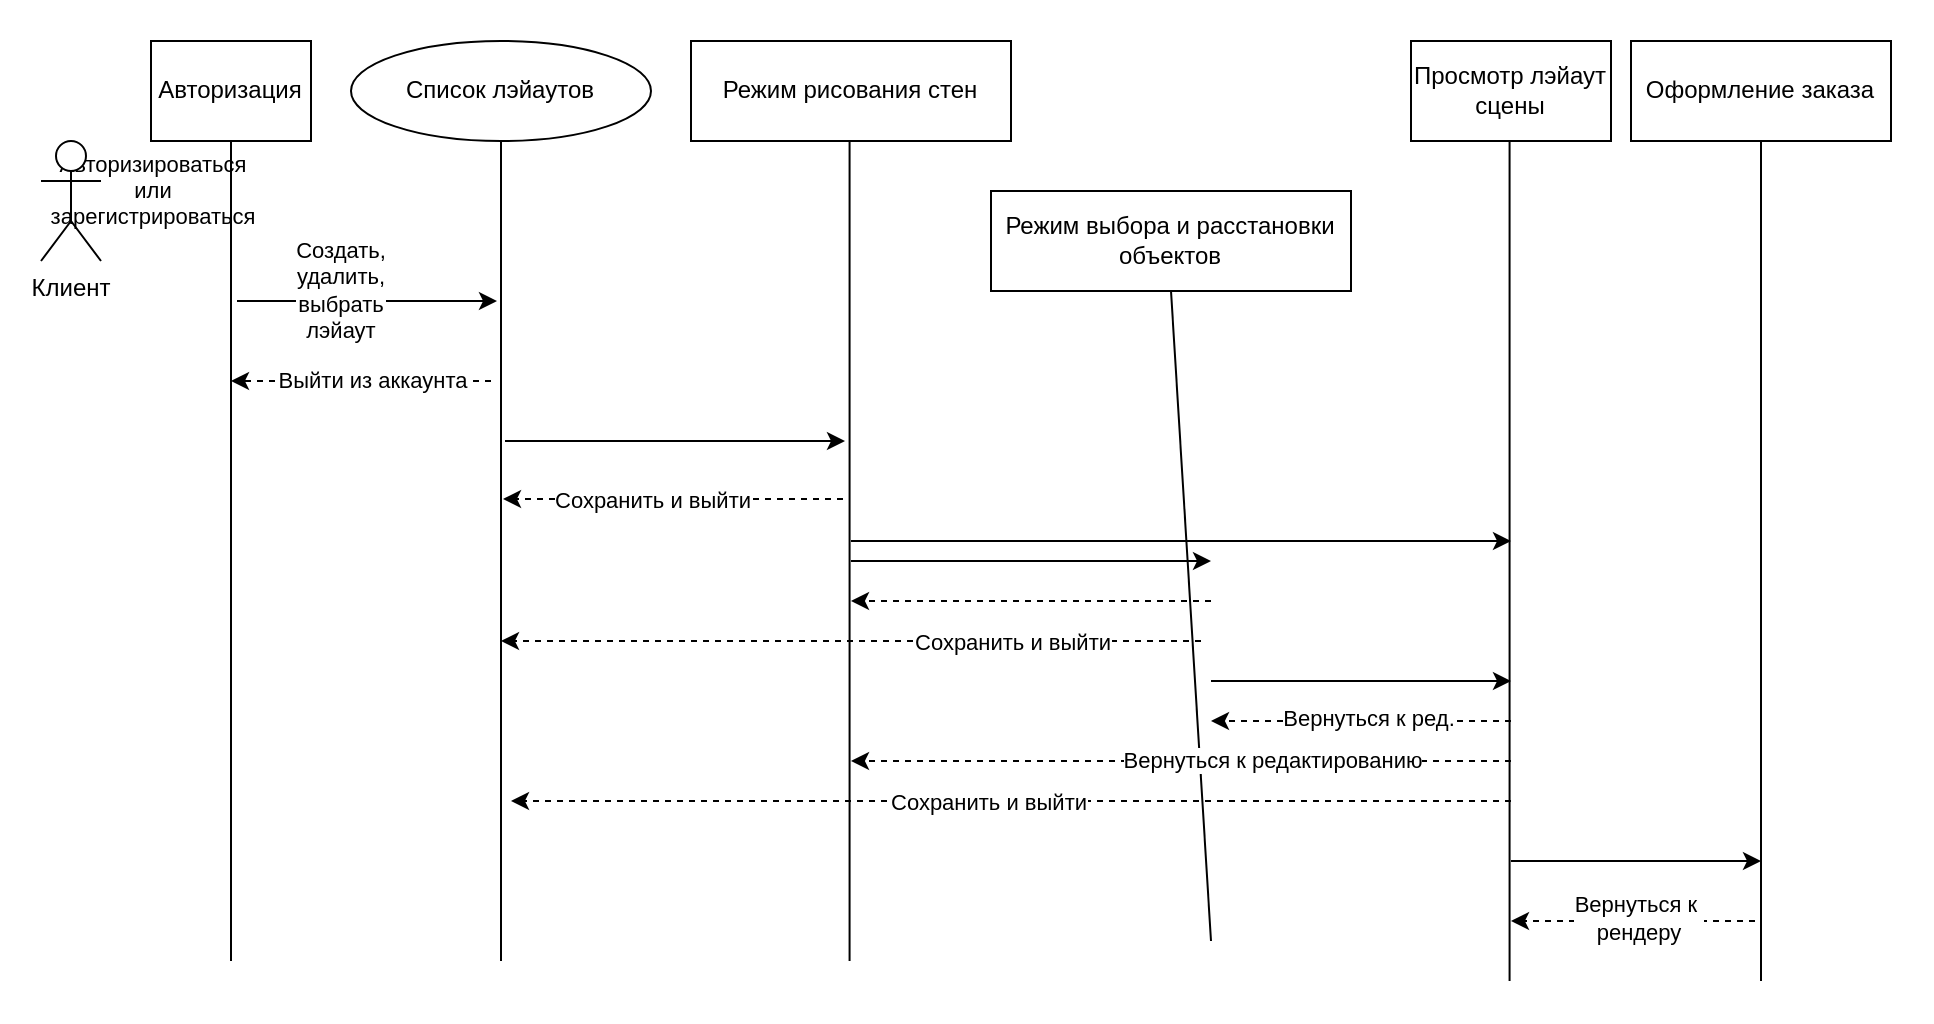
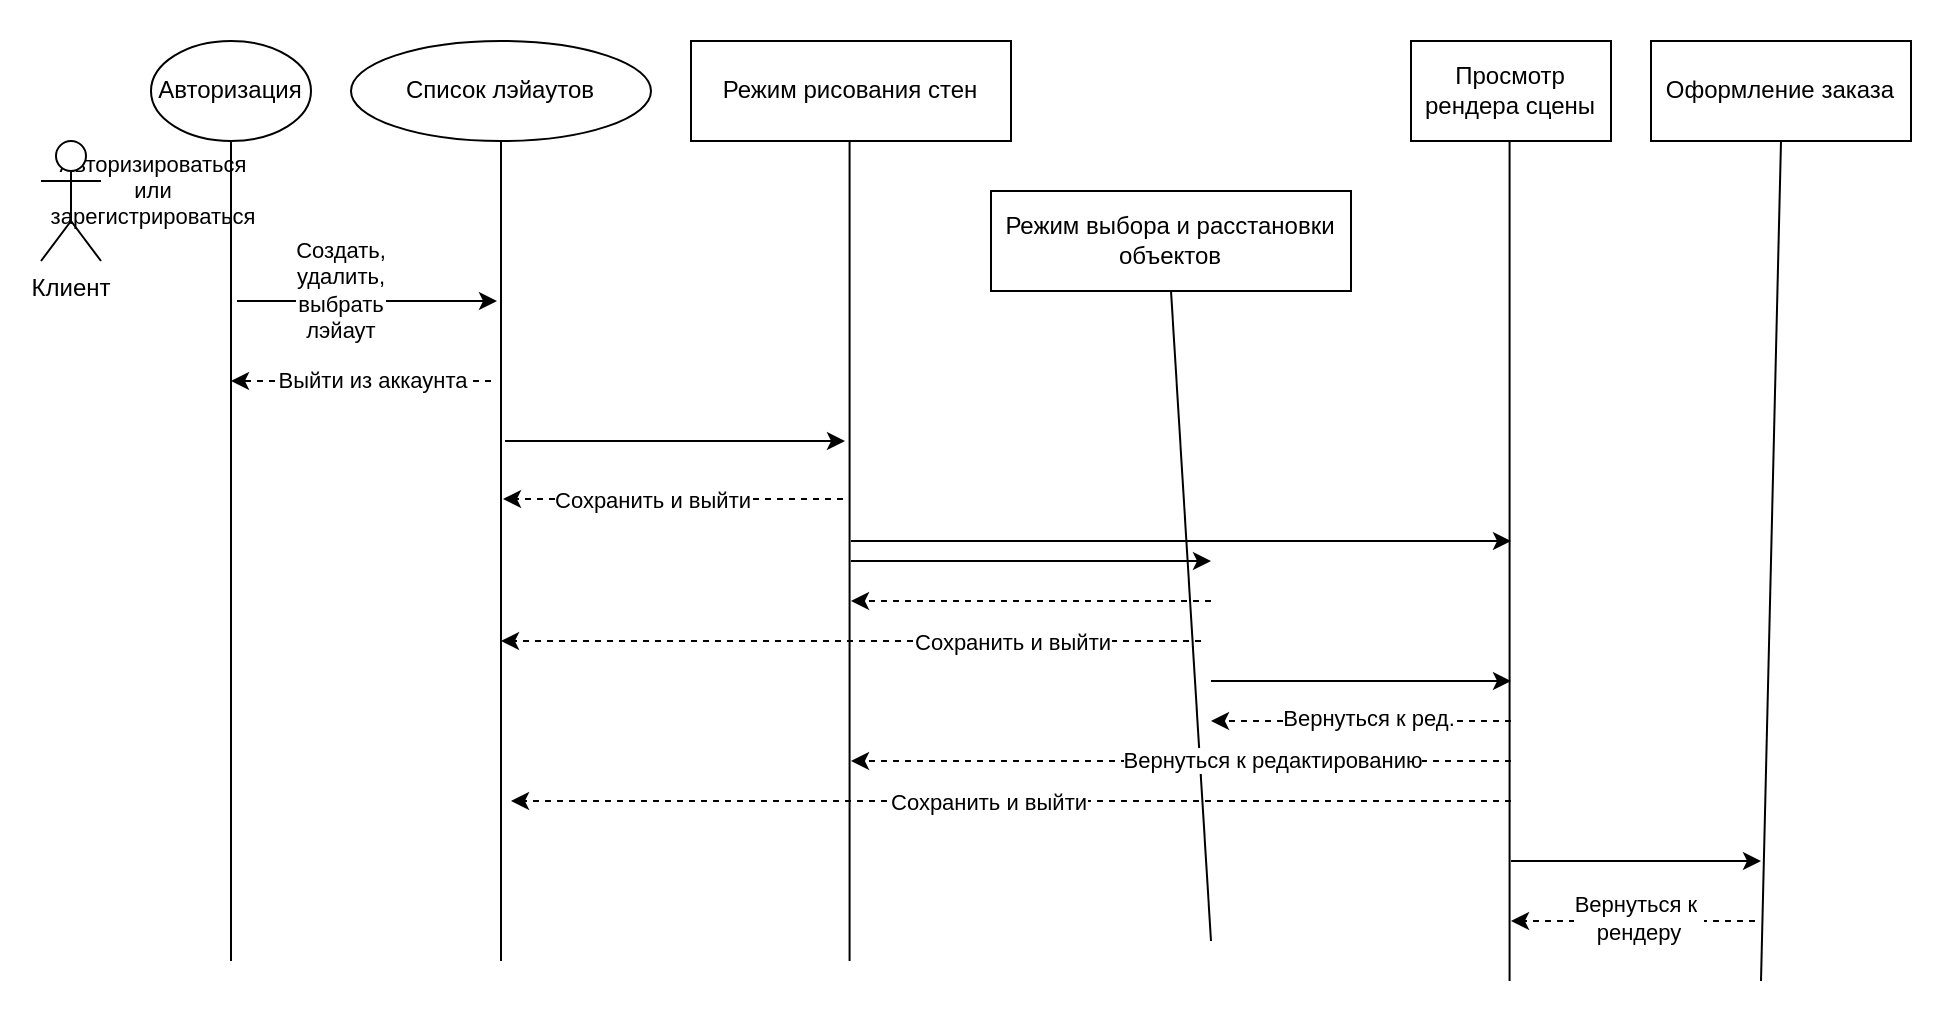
node "Авторизация": shape rectangle -> ellipse
node "Просмотр лэйаут сцены": label "Просмотр лэйаут сцены" -> "Просмотр рендера сцены"
node "Оформление заказа": moved (1761, 91) -> (1781, 91)
